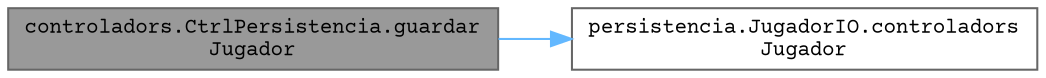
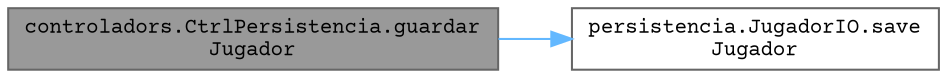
node "persistencia.JugadorIO.controladors Jugador": label "persistencia.JugadorIO.controladors Jugador" -> "persistencia.JugadorIO.save Jugador"
